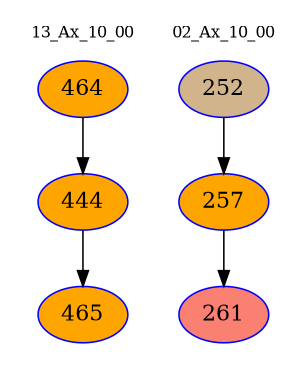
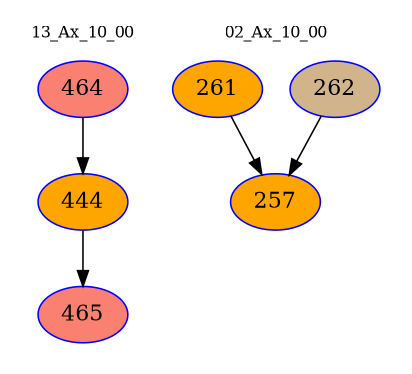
node "464": fillcolor orange -> salmon
node "252": label "252" -> "262"
edge "257" -> "261": reversed
node "465": fillcolor orange -> salmon
node "261": fillcolor salmon -> orange
